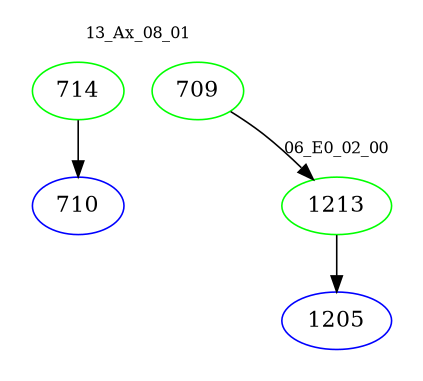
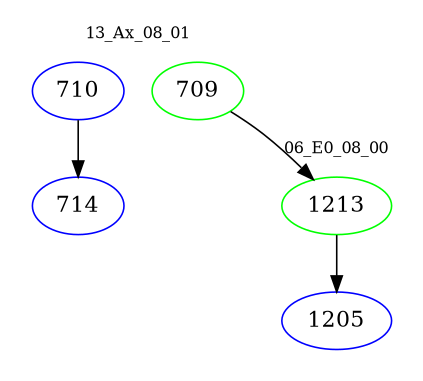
node "714": color green -> blue
edge "714" -> "710": reversed
cluster "06_E0_02_00": label "06_E0_02_00" -> "06_E0_08_00"
